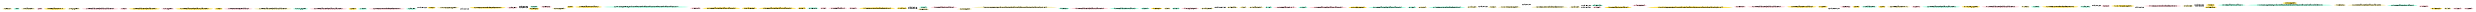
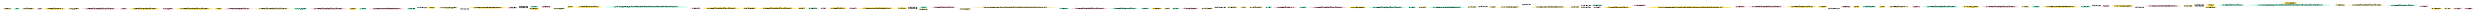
node "I38 (70) INVOKESTATIC java/lang/Math.abs(D)D l42": fillcolor lightpink -> gold
